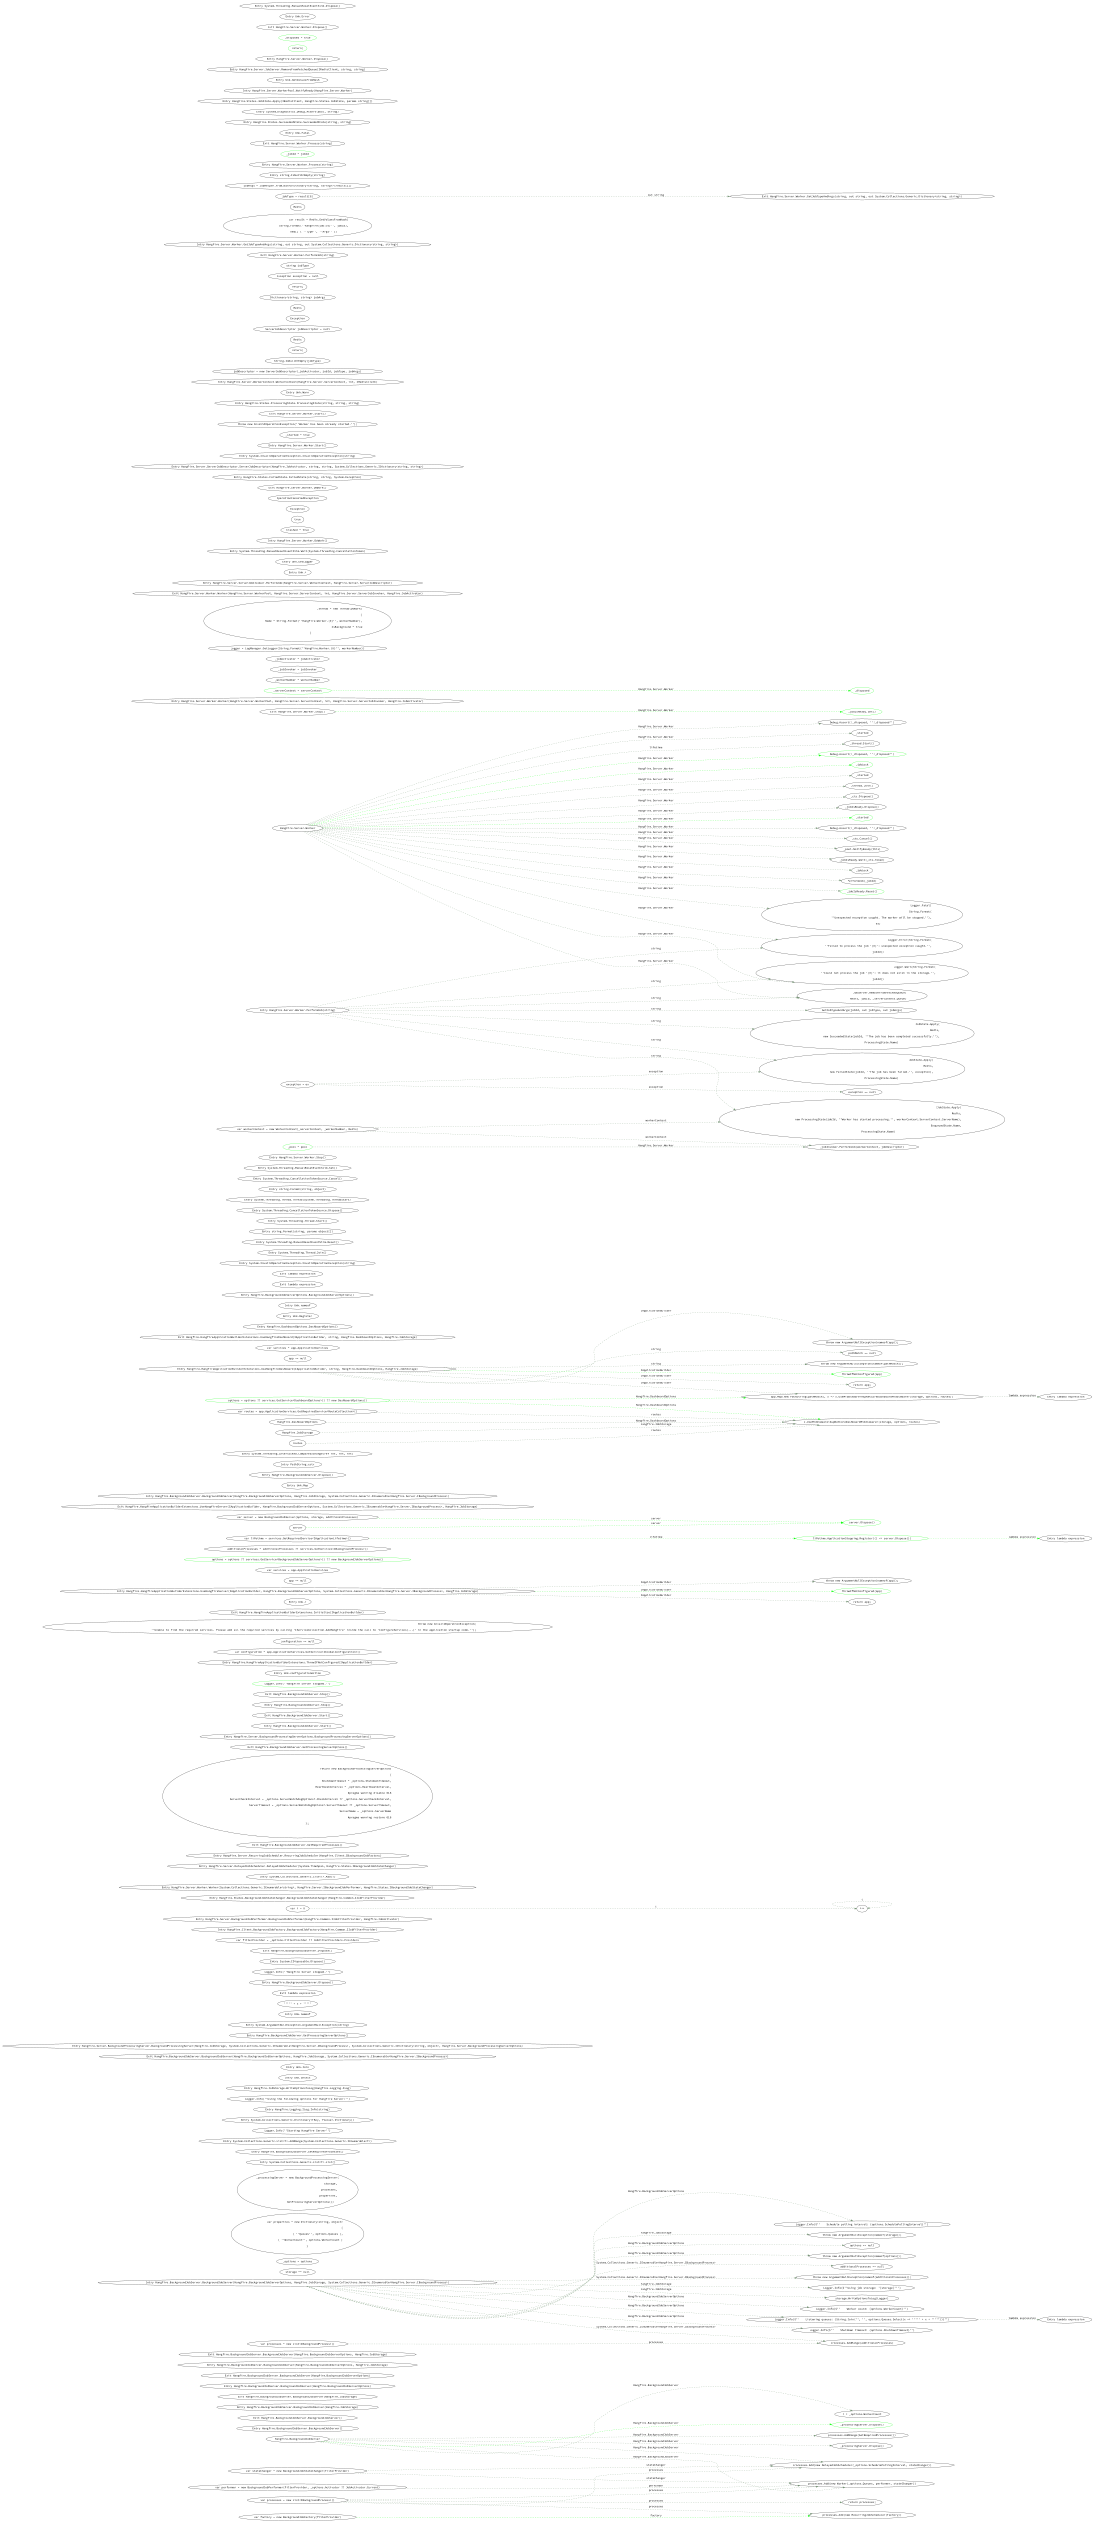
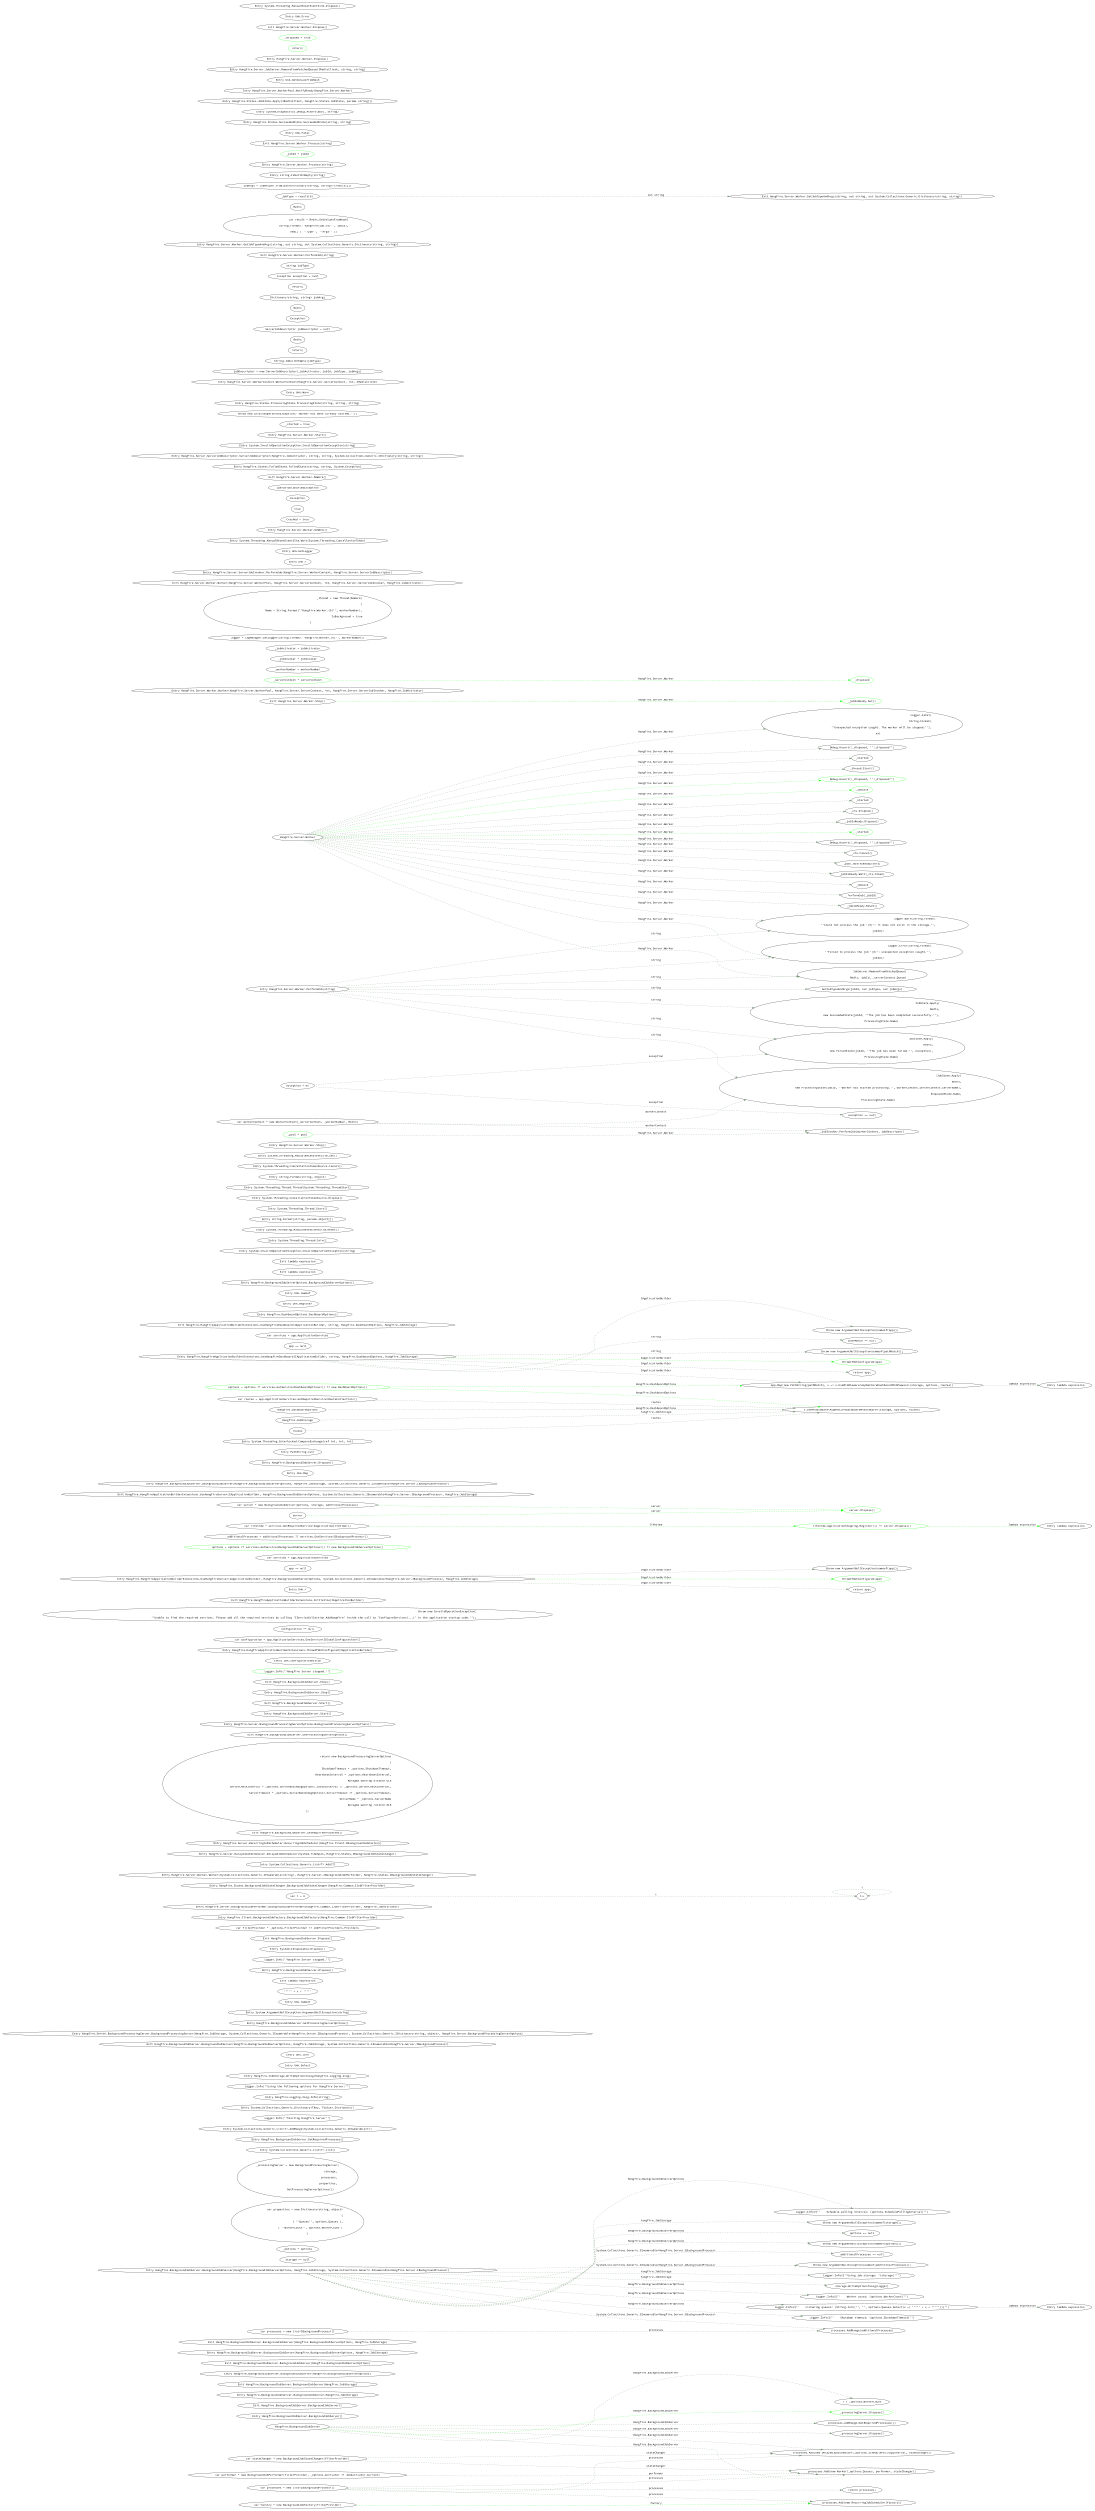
node "Exit HangFire.Server.Worker.Start()": removed
edge "HangFire.Server.Worker" -> "_thread.Start()": label "lifetime" -> "HangFire.Server.Worker"
node "_thread.Join()": removed
node "_jobIsReady.Reset()": color green -> black
